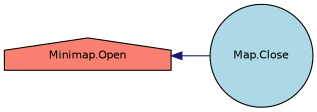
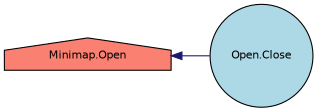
node "Map.Close": label "Map.Close" -> "Open.Close"
